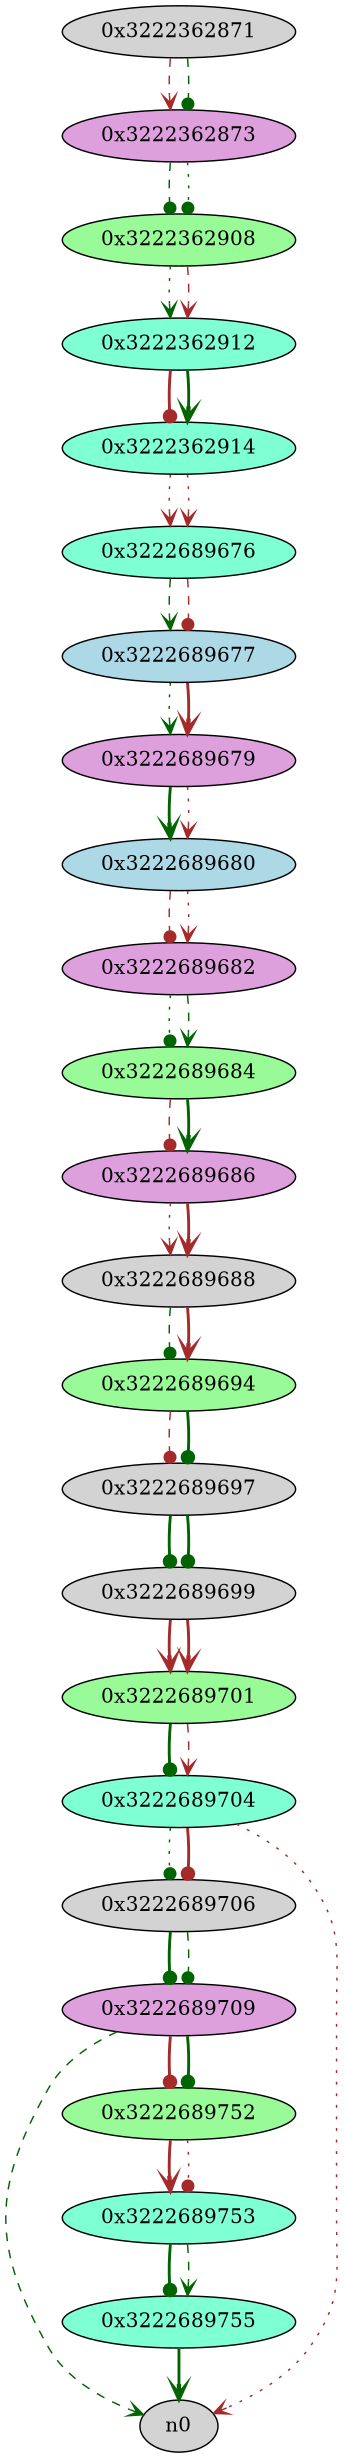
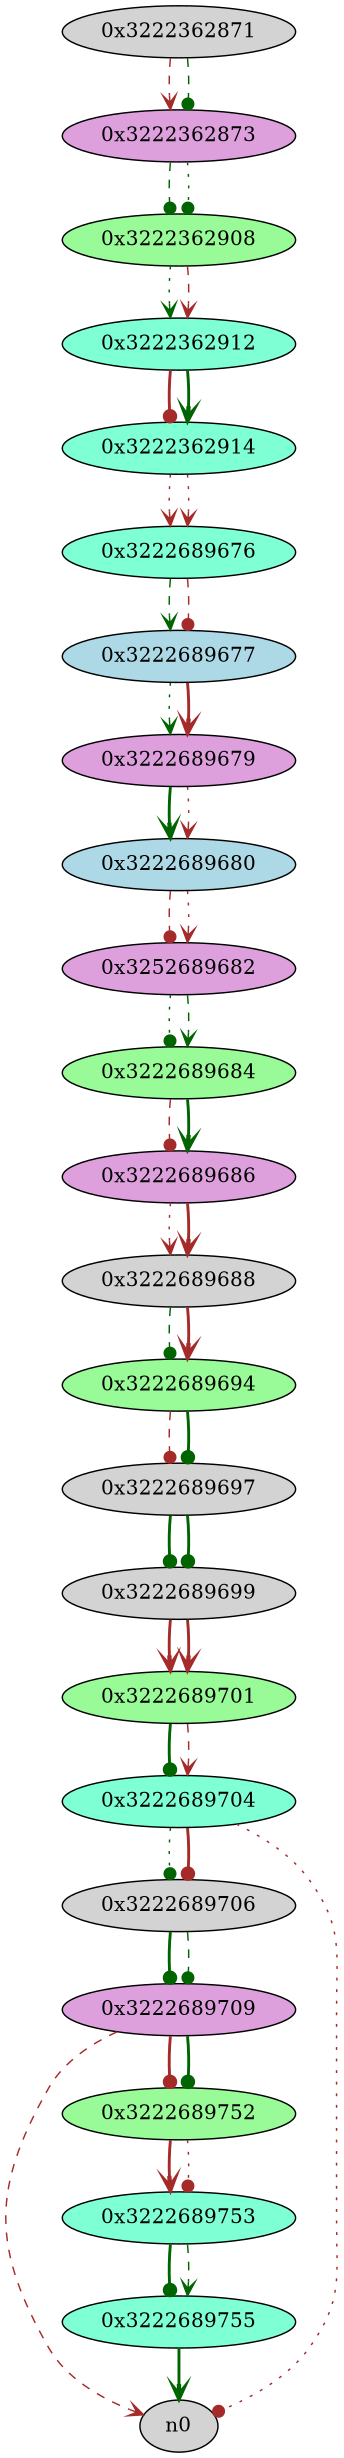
node "0x3222689682": label "0x3222689682" -> "0x3252689682"
edge "0x3222689704" -> "n0": arrowhead vee -> dot
edge "0x3222689709" -> "n0": color darkgreen -> brown
